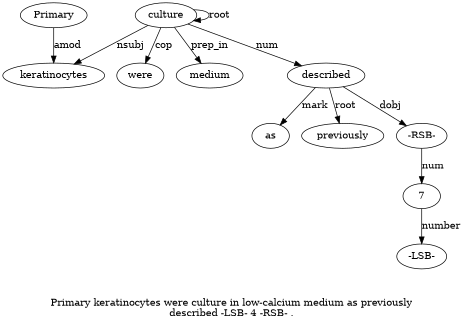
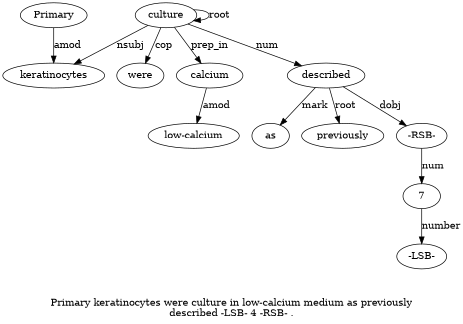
node "medium": label "medium" -> "calcium"
node "low-calcium": added
